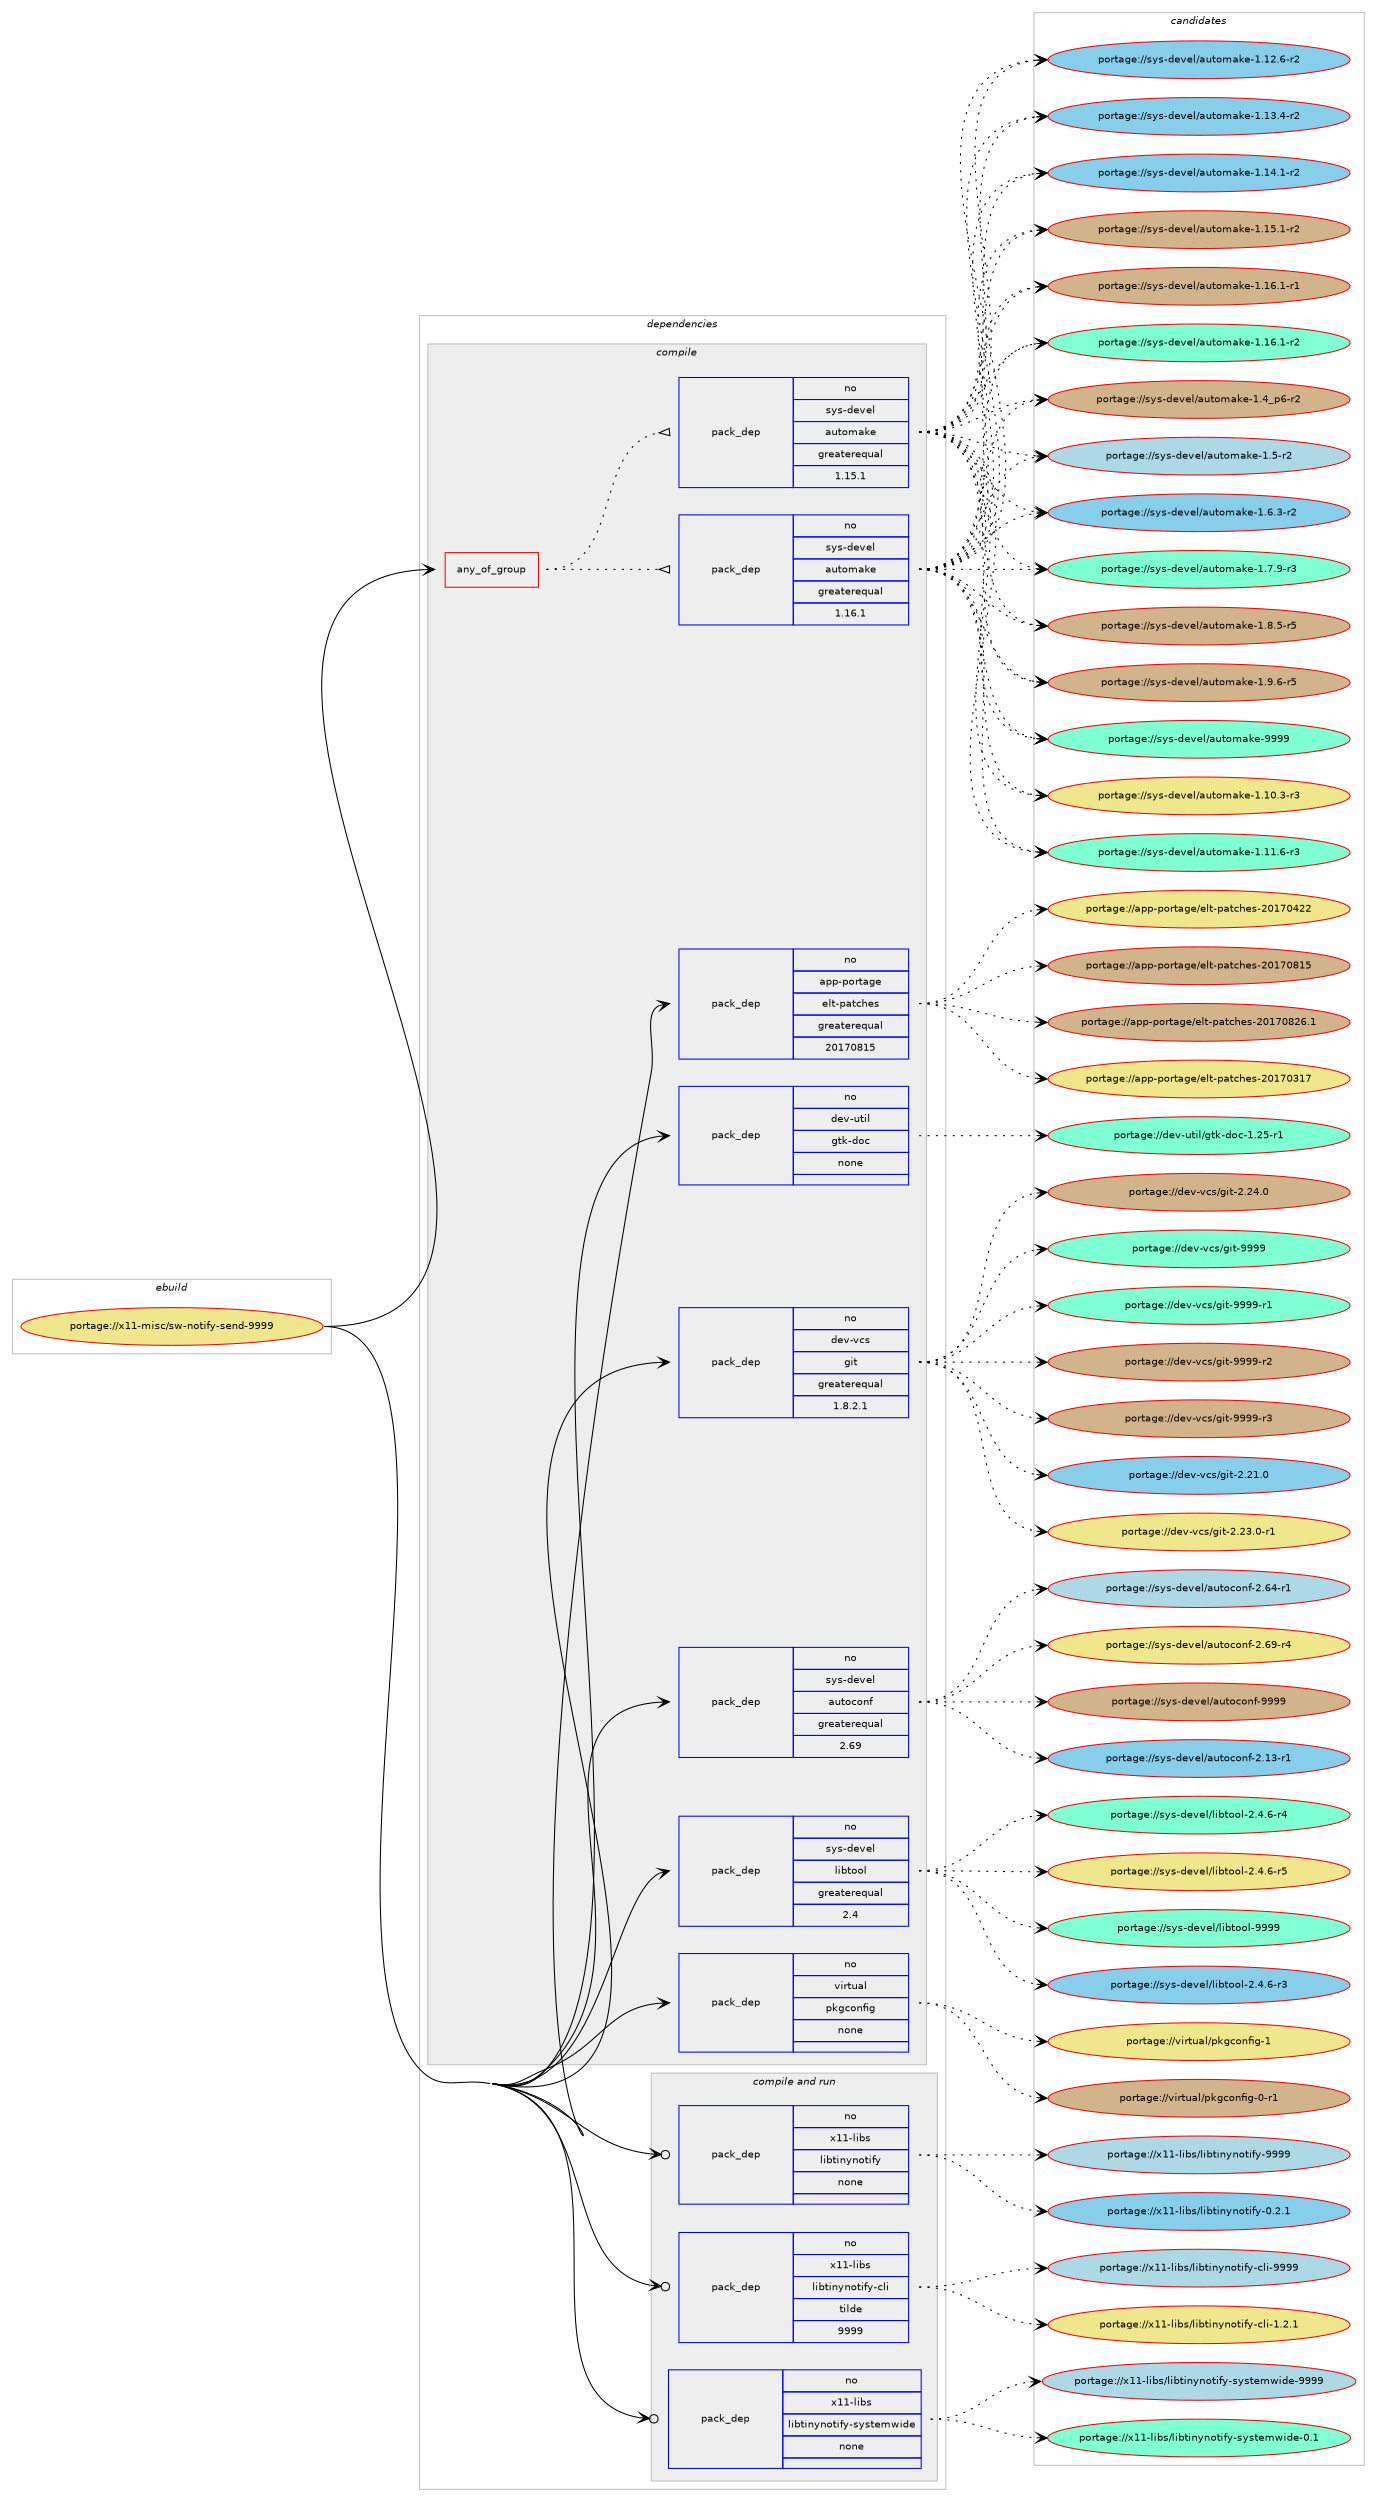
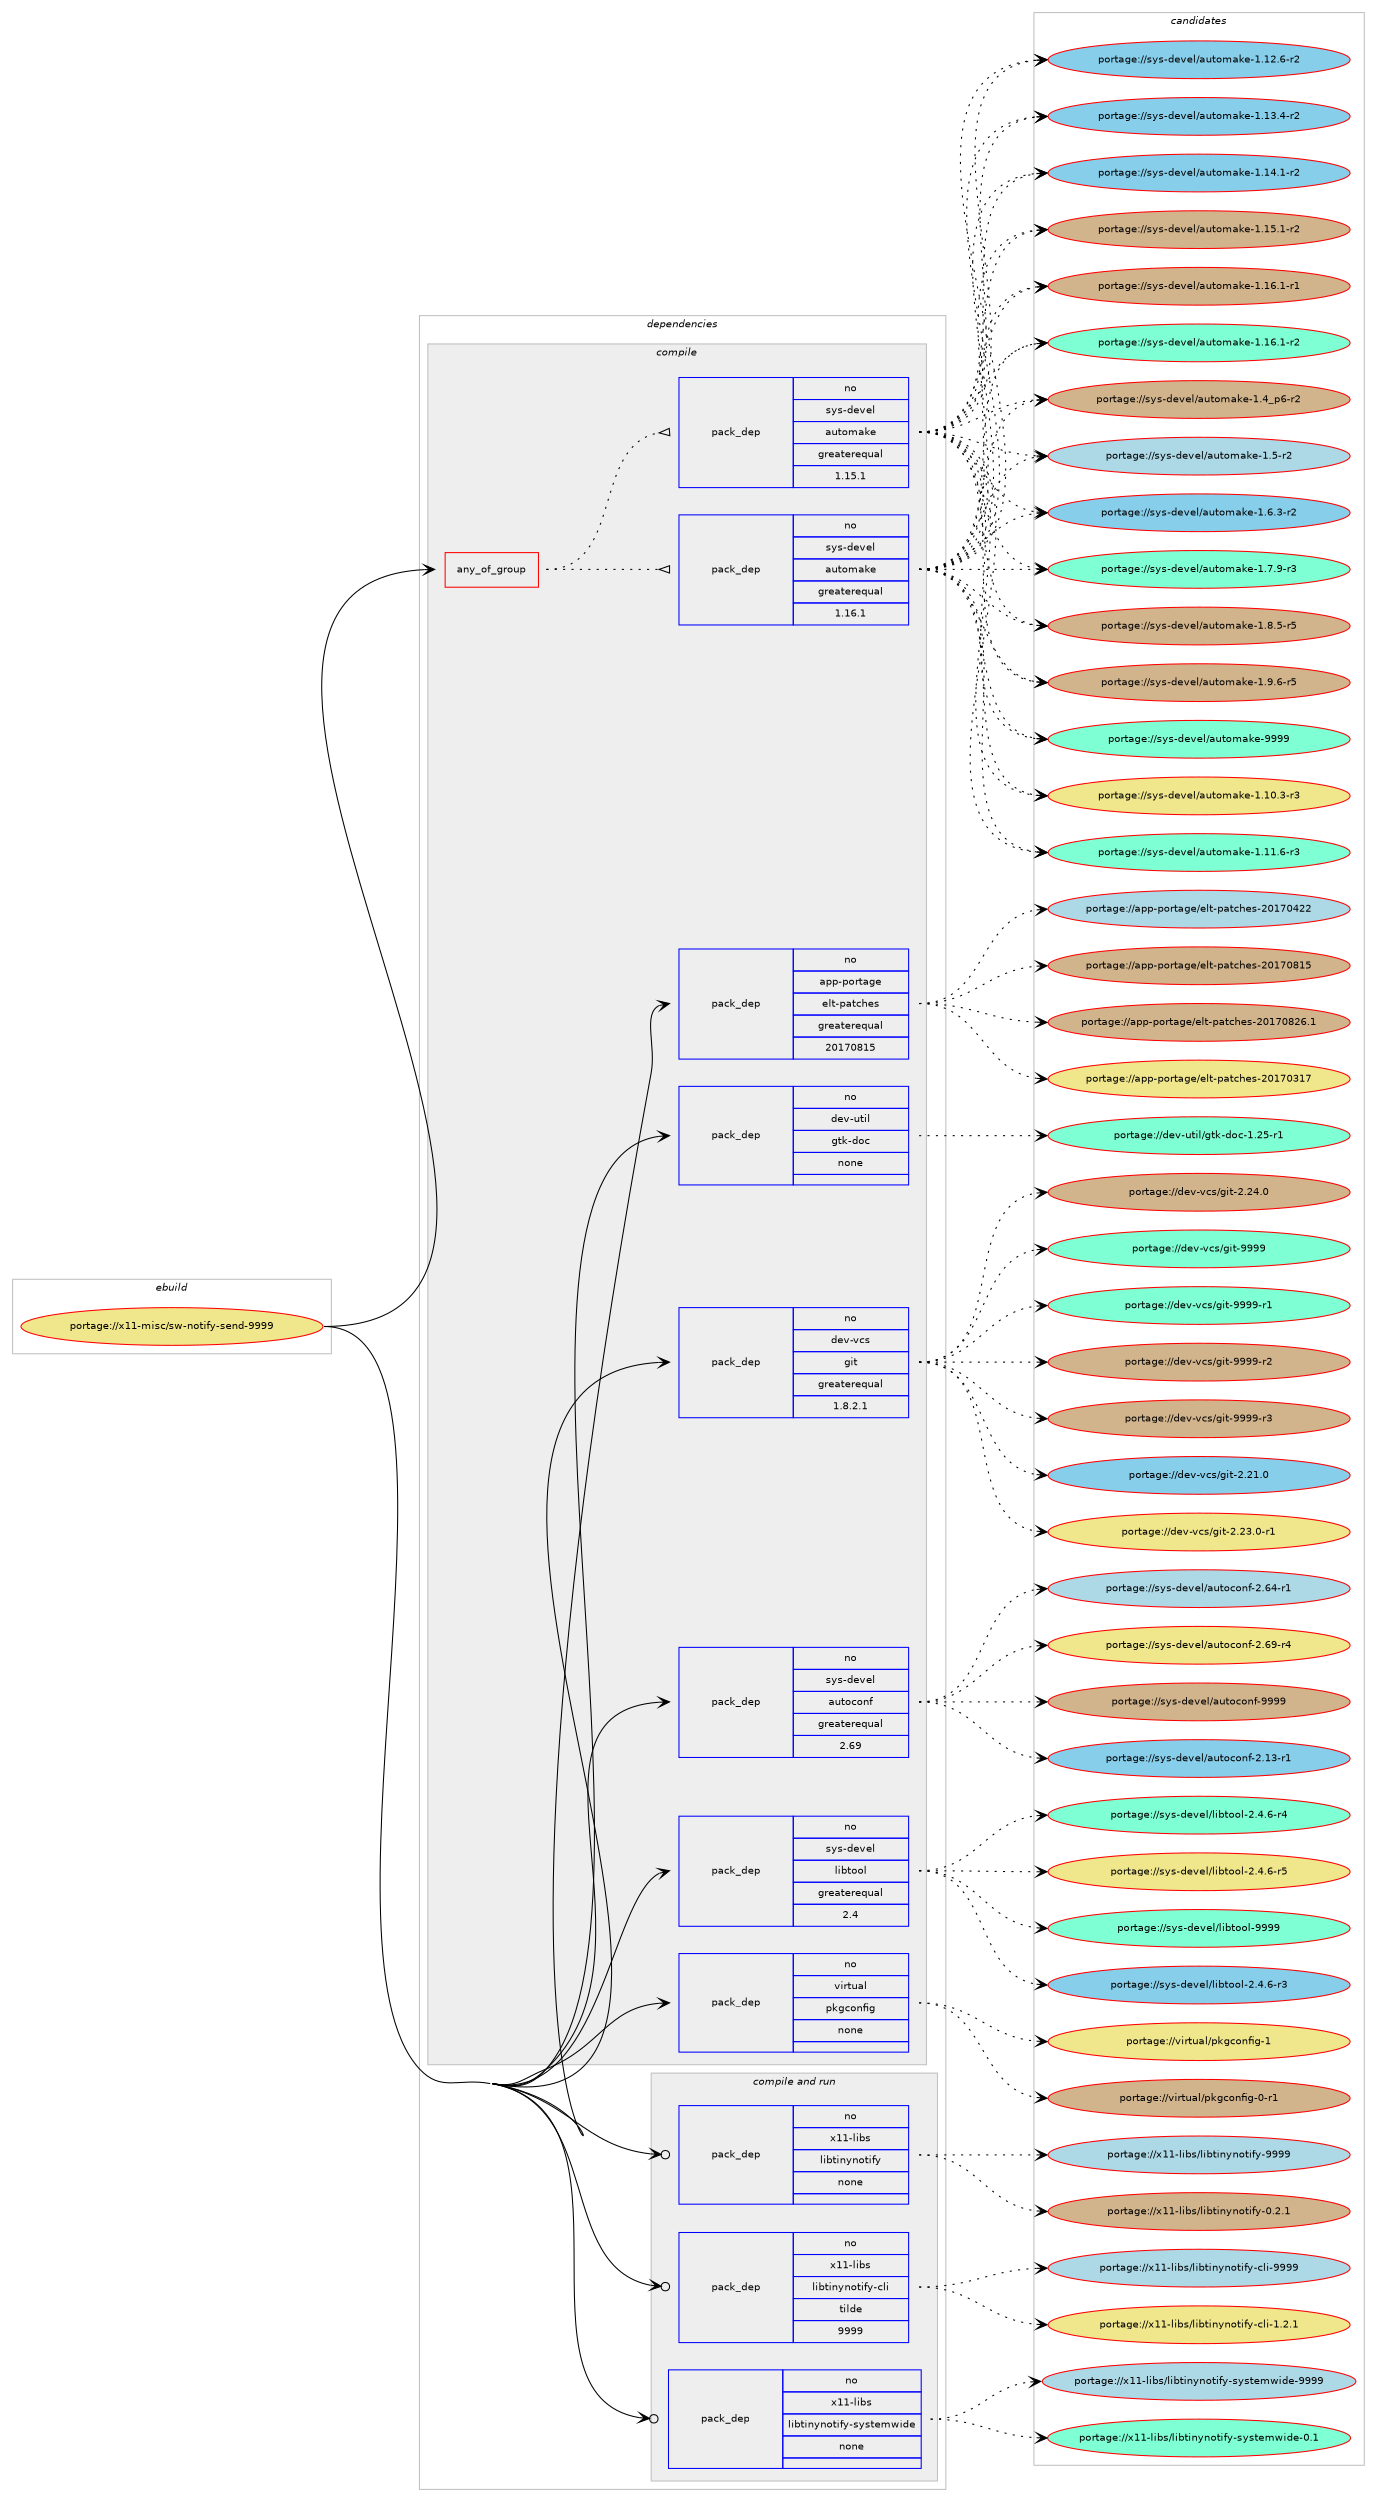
node "portage://app-portage/elt-patches-20170422": fillcolor khaki -> lightblue
node "portage://x11-libs/libtinynotify-0.2.1": fillcolor skyblue -> tan
